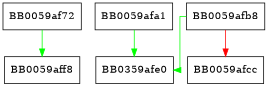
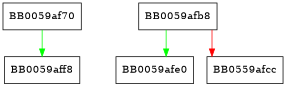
node "BB0059af72": label "BB0059af72" -> "BB0059af70"
node "BB0059afa1": removed
node "BB0359afe0": label "BB0359afe0" -> "BB0059afe0"
node "BB0059afcc": label "BB0059afcc" -> "BB0559afcc"
